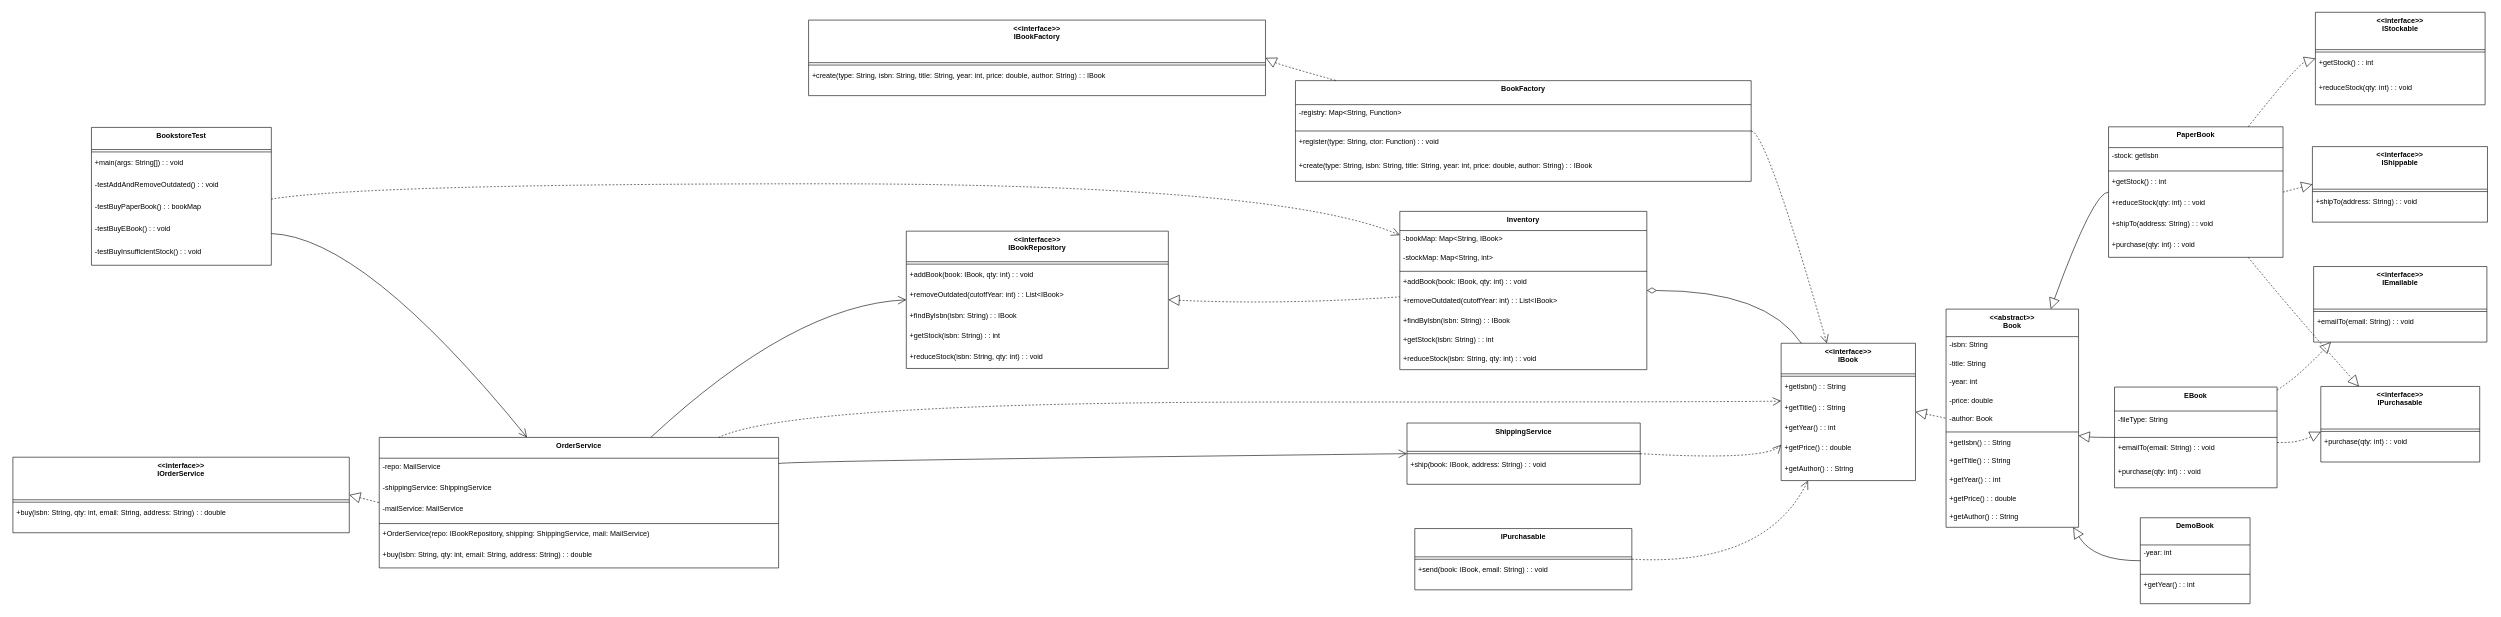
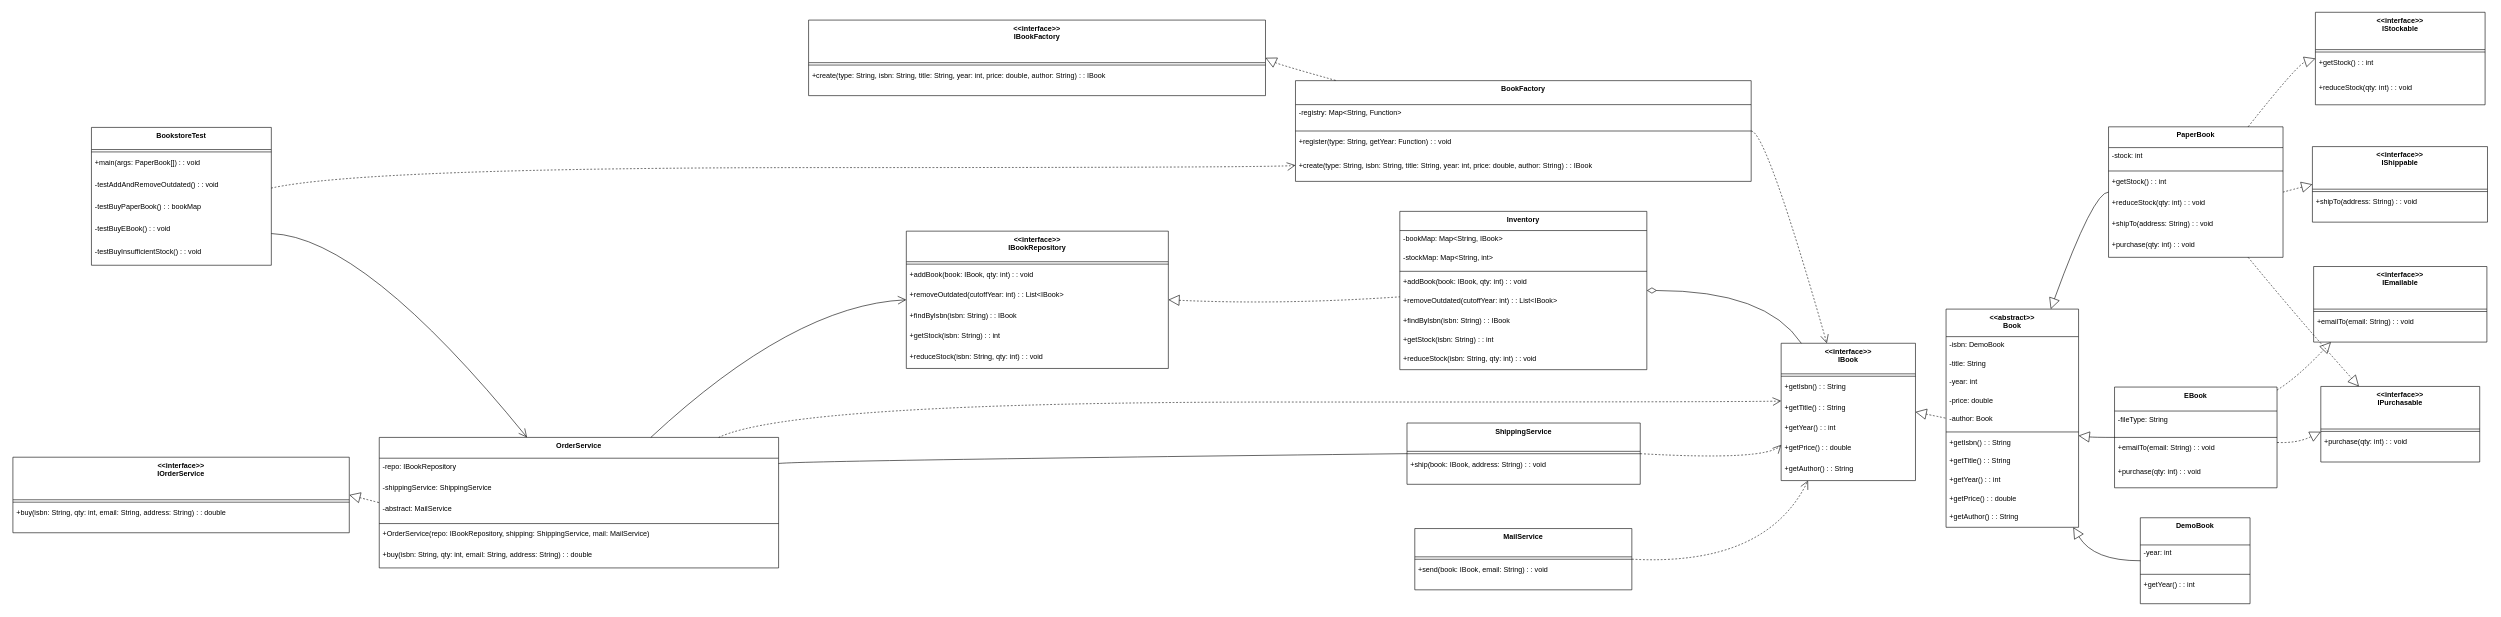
node "+register(type: String, ctor: Function) : : void": label "+register(type: String, ctor: Function) : : void" -> "+register(type: String, getYear: Function) : : void"
node "-stock: getIsbn": label "-stock: getIsbn" -> "-stock: int"
node "+main(args: String[]) : : void": label "+main(args: String[]) : : void" -> "+main(args: PaperBook[]) : : void"
edge "BookstoreTest" -> "BookFactory": added
edge "BookstoreTest" -> "Inventory": removed
node "-isbn: String": label "-isbn: String" -> "-isbn: DemoBook"
edge "OrderService" -> "ShippingService": arrowhead open -> none
node "-repo: MailService": label "-repo: MailService" -> "-repo: IBookRepository"
node "-mailService: MailService": label "-mailService: MailService" -> "-abstract: MailService"
node "IPurchasable": label "IPurchasable" -> "MailService"
